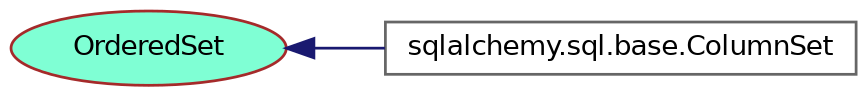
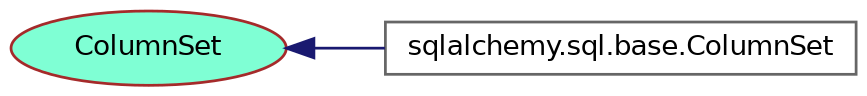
node "OrderedSet": label "OrderedSet" -> "ColumnSet"
